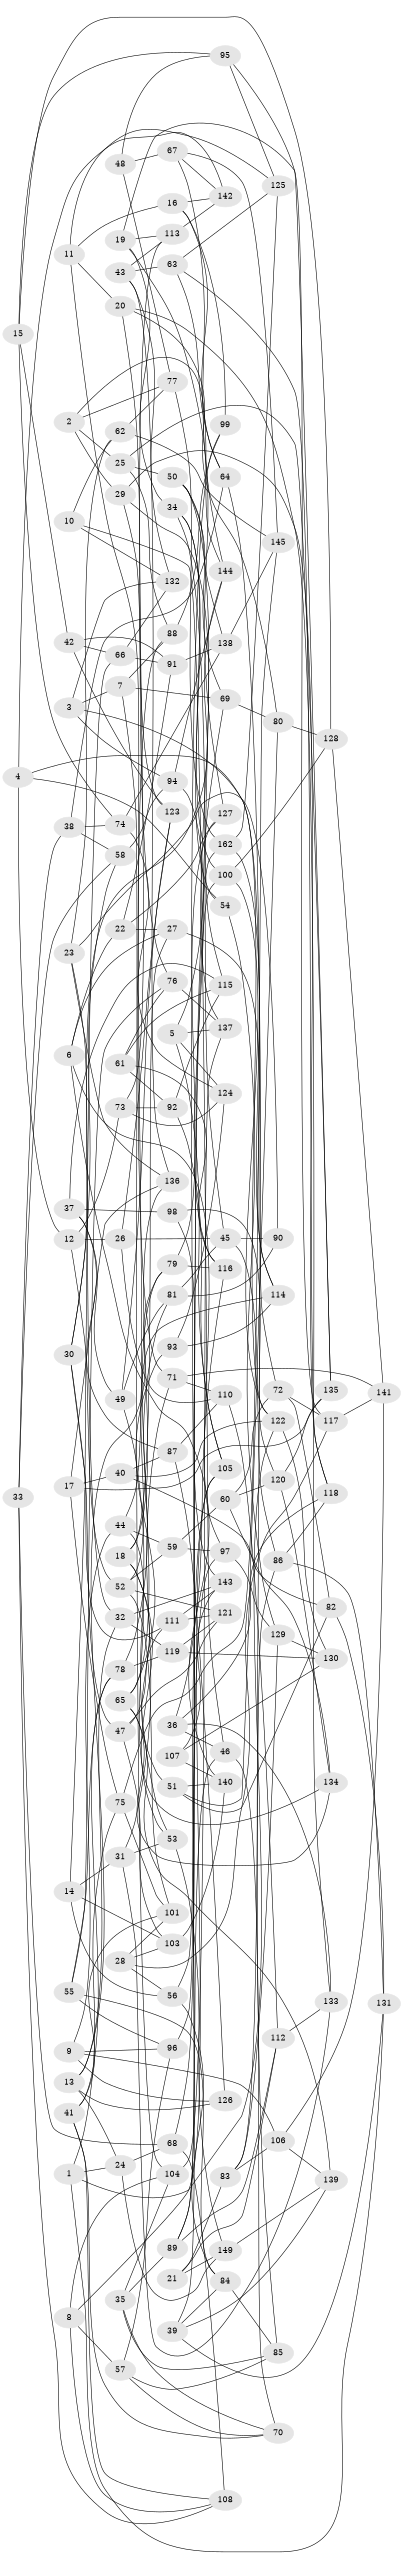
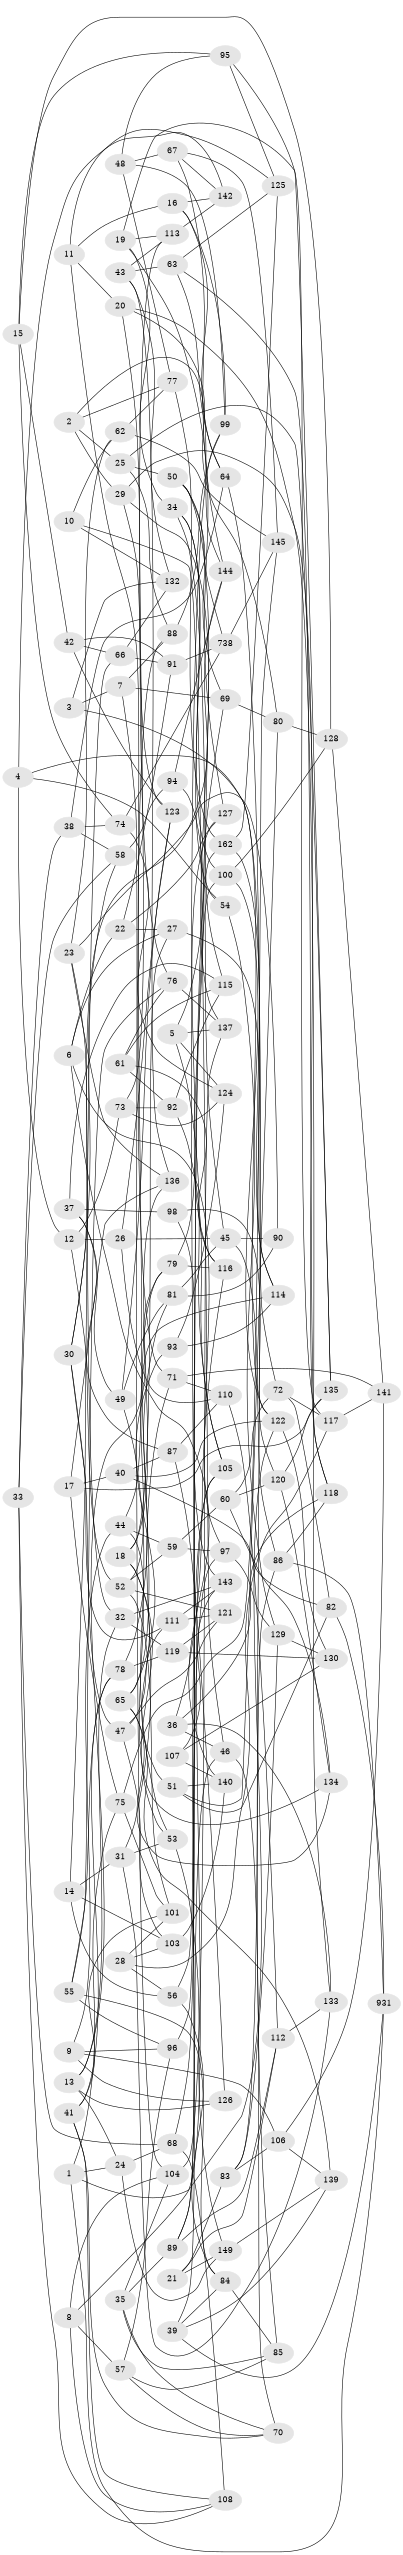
edge "48" -- "99": added
node "138": label "138" -> "738"
edge "3" -- "94": removed
node "131": label "131" -> "931"
